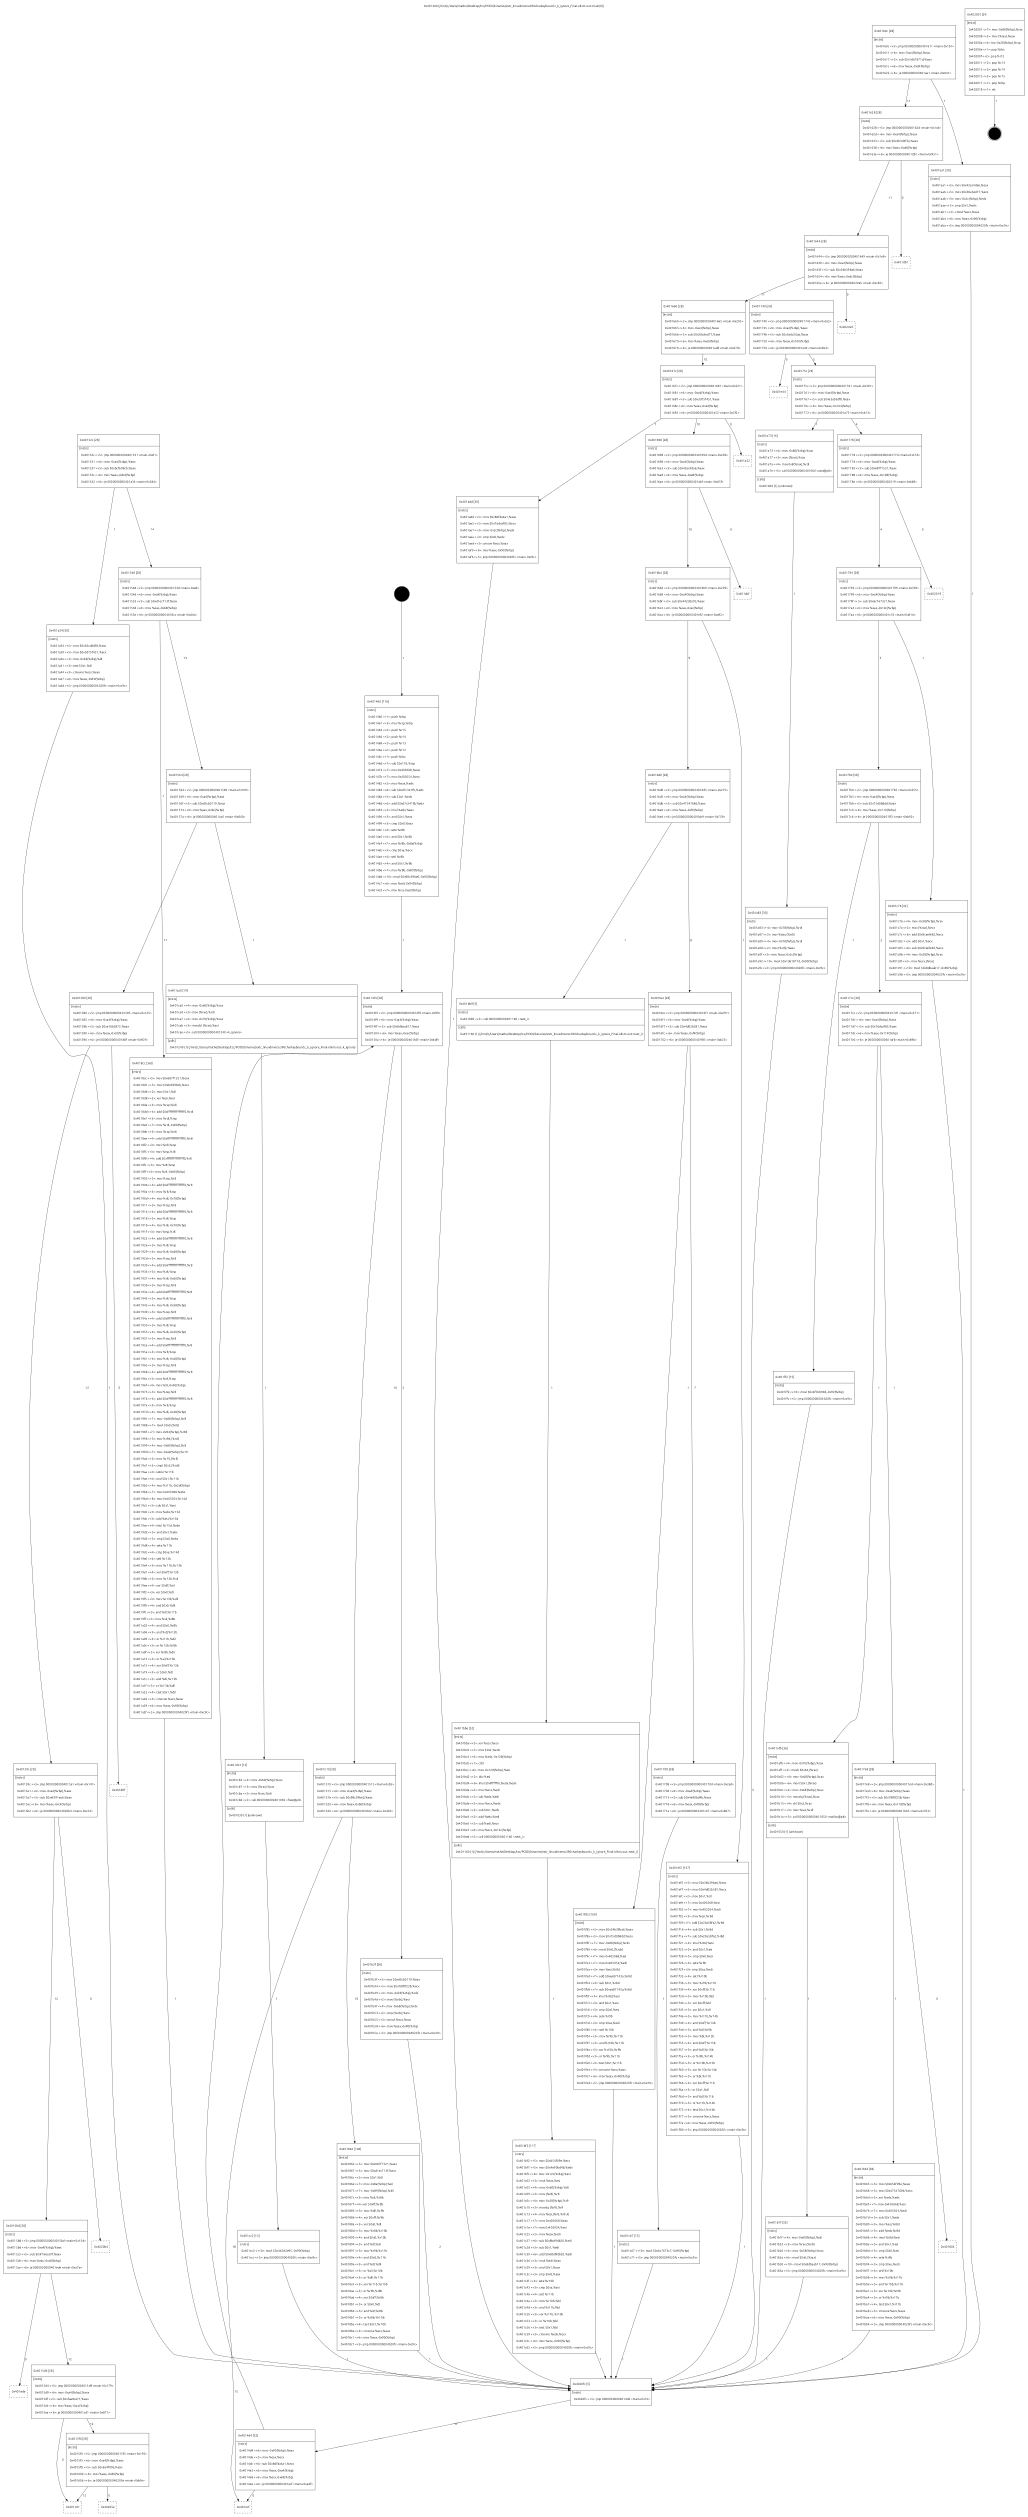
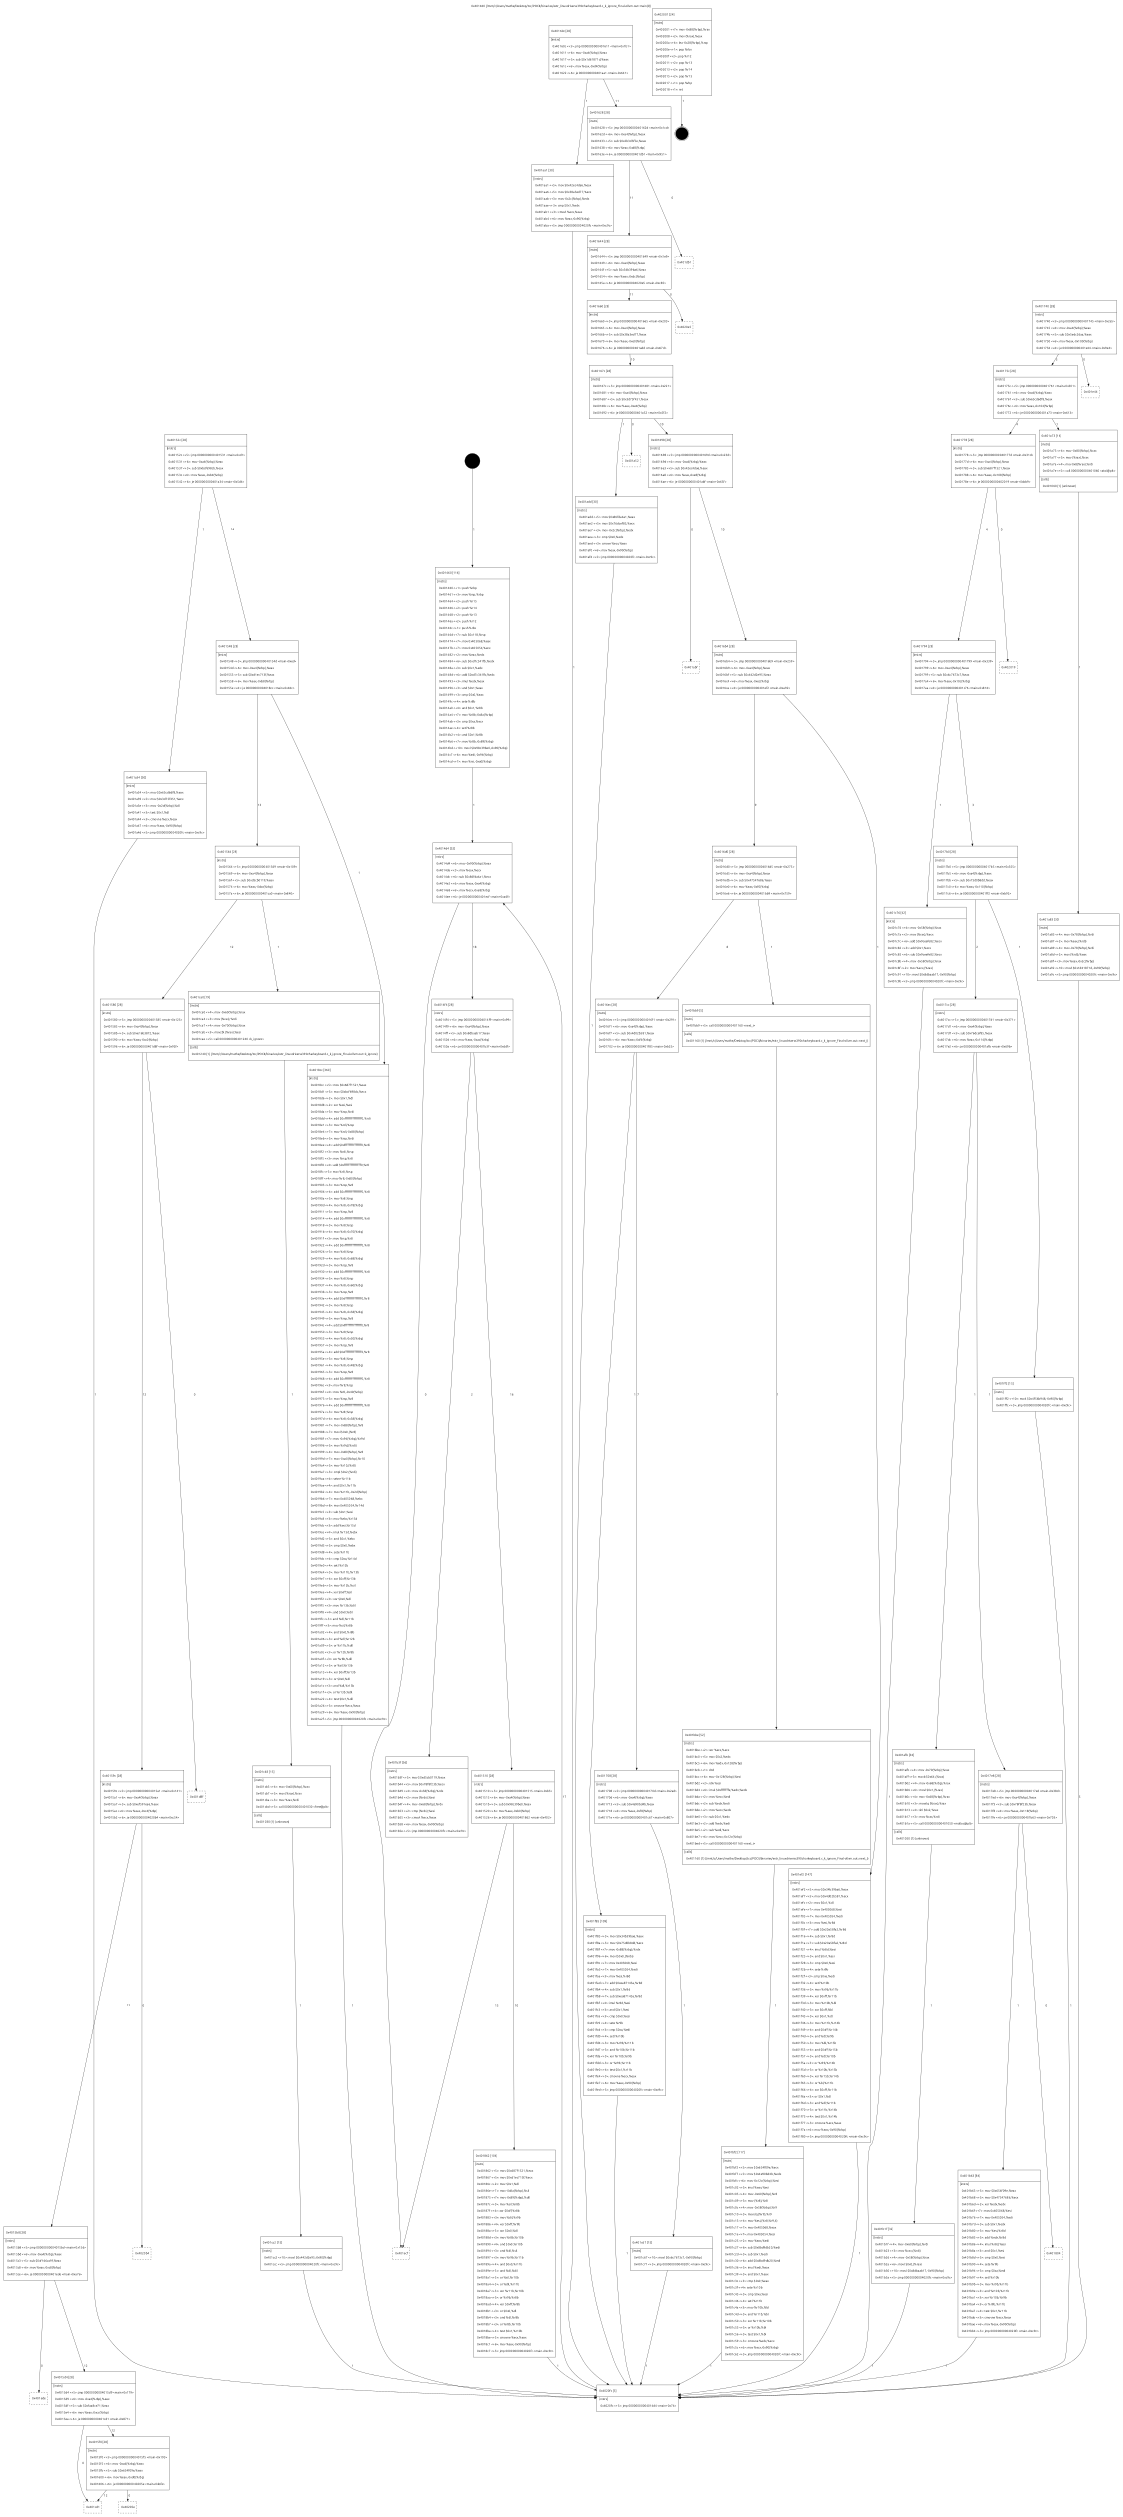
edge "0x401460 [116]" -> "0x4014f4 [28]": now "0x401460 [116]" -> "0x4014d4 [32]"
edge "0x401b3f [36]" -> "0x4020fc [5]": removed, label "2"
